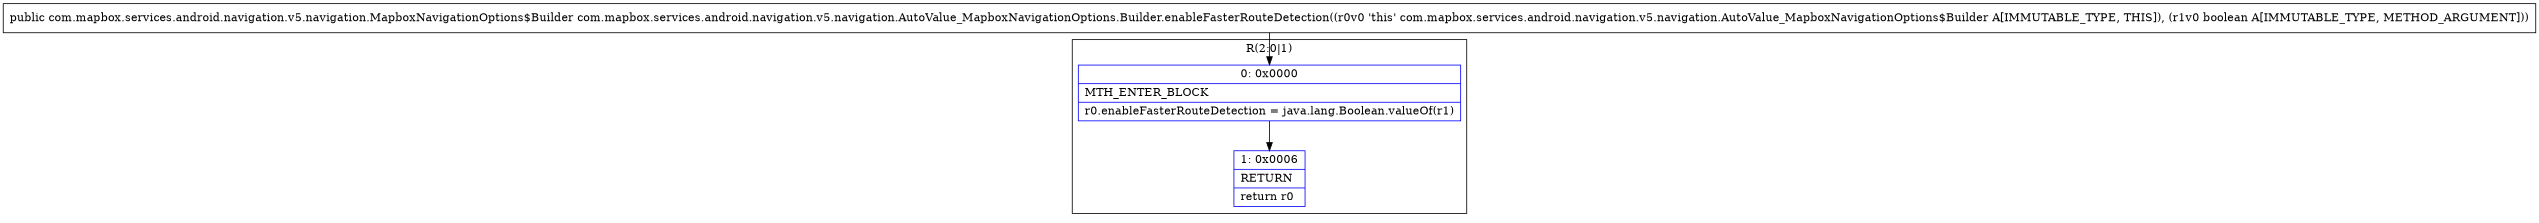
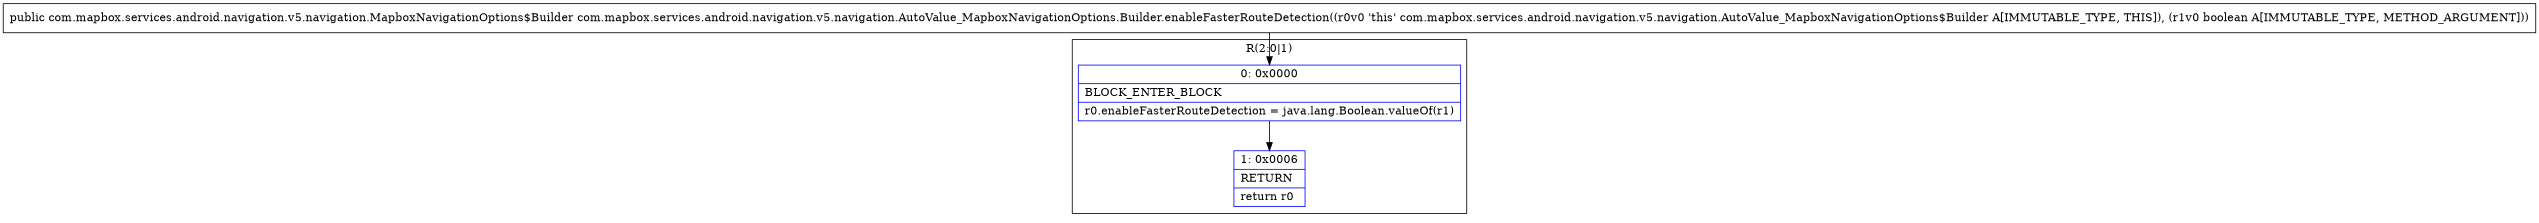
node "0: 0x0000": text "MTH_ENTER_BLOCK" -> "BLOCK_ENTER_BLOCK"
